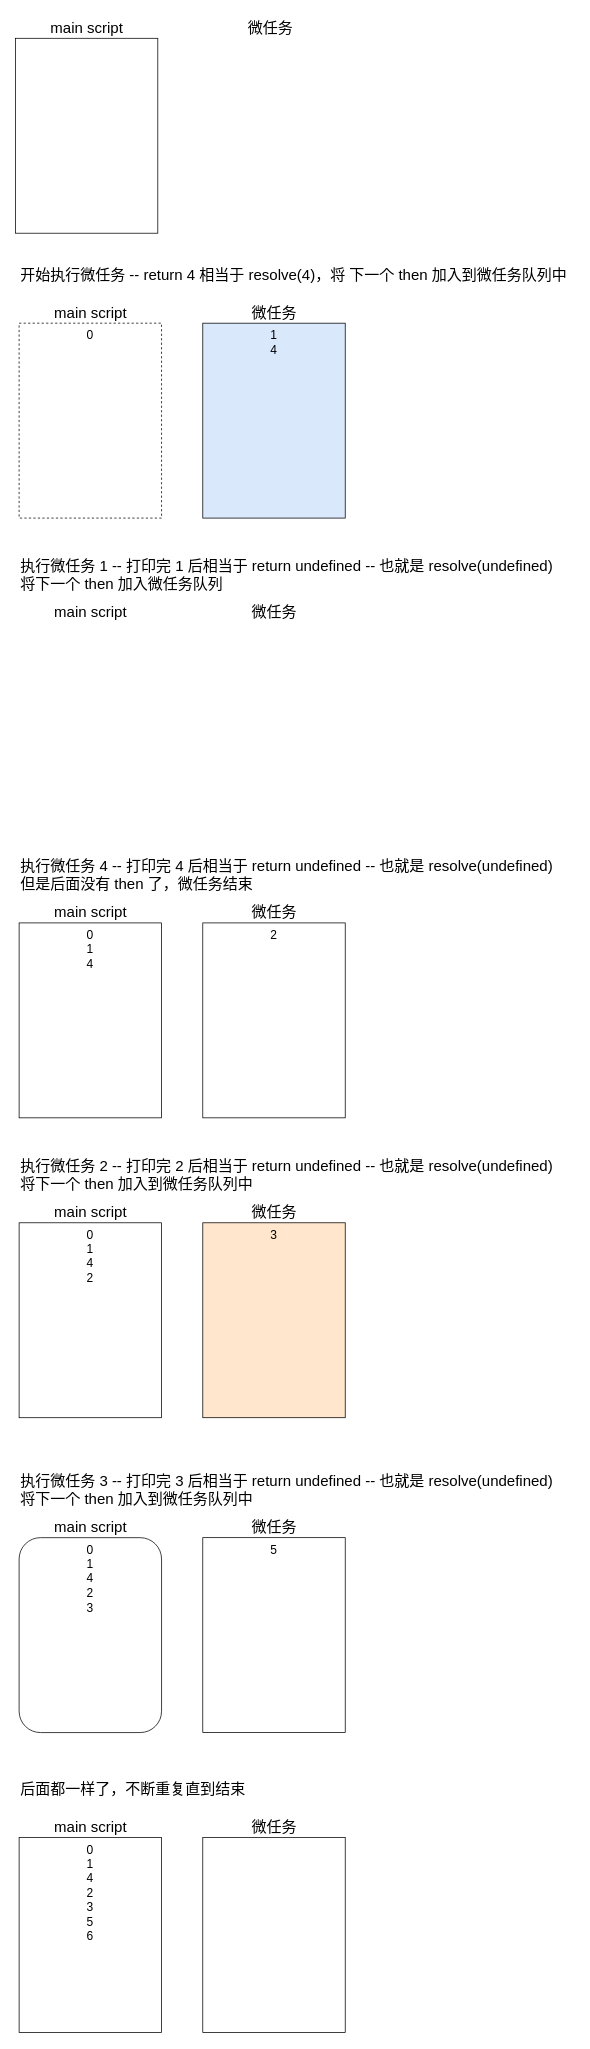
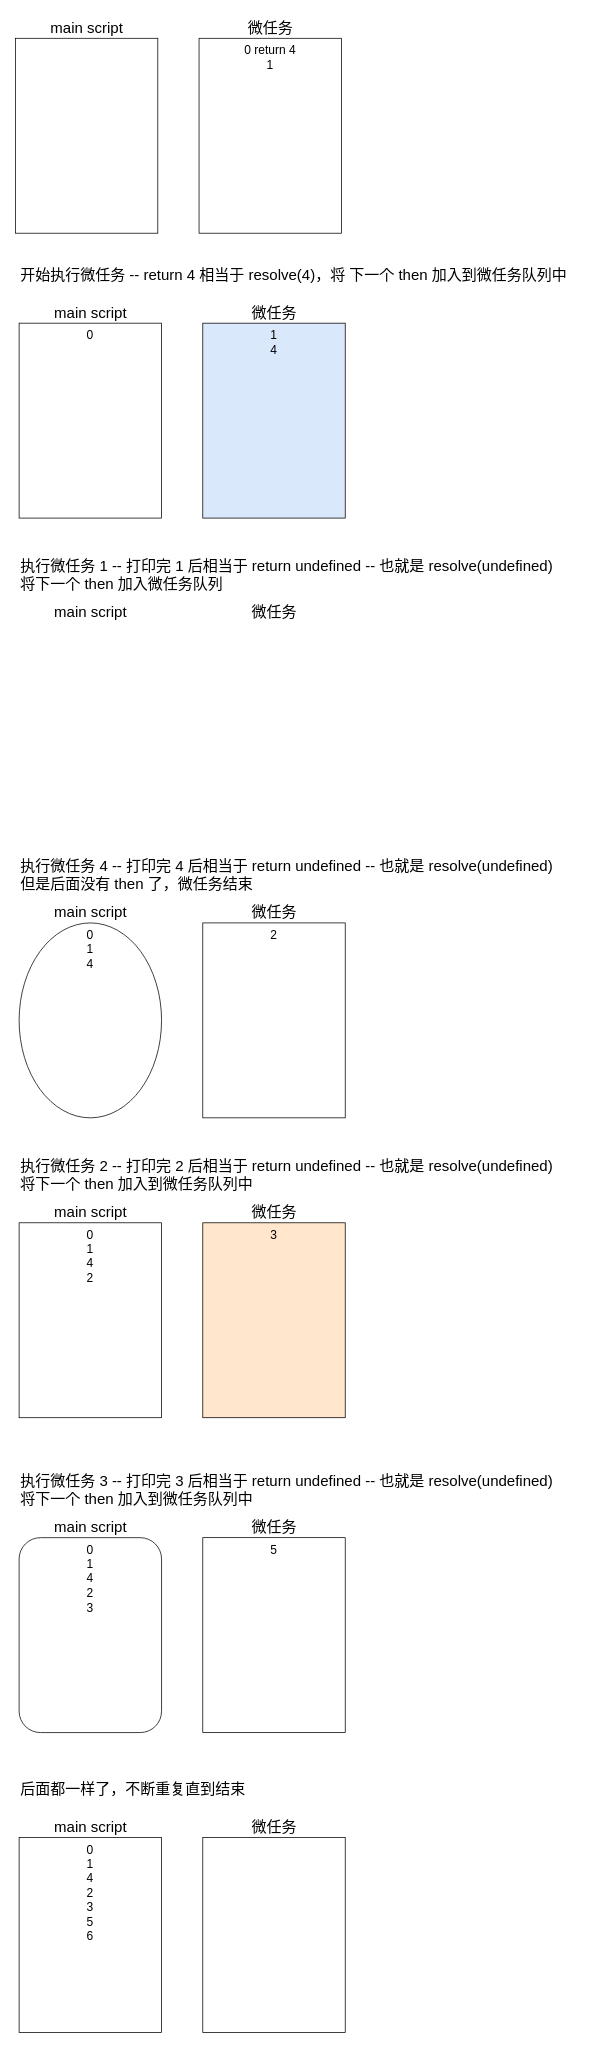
node "0 return 4 1": added
node "0": style dashed -> solid
node "0 1 4": shape rectangle -> ellipse
